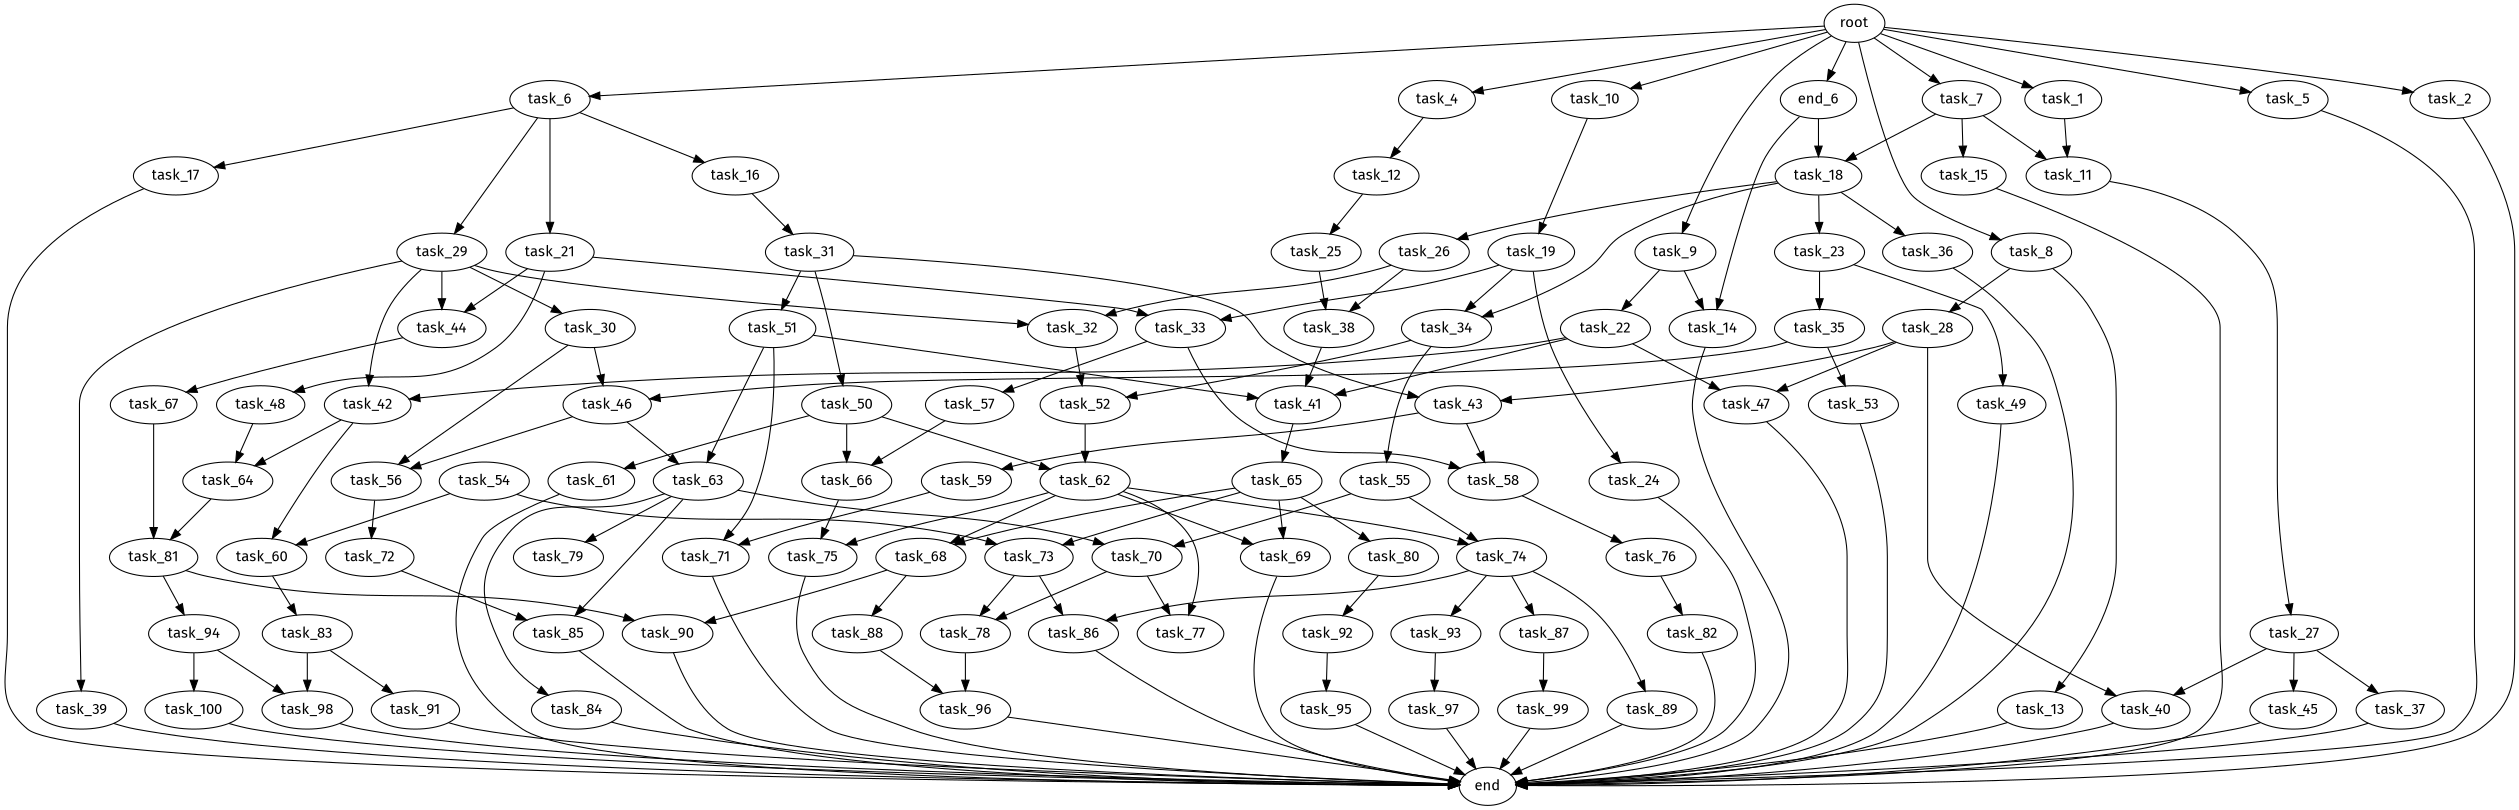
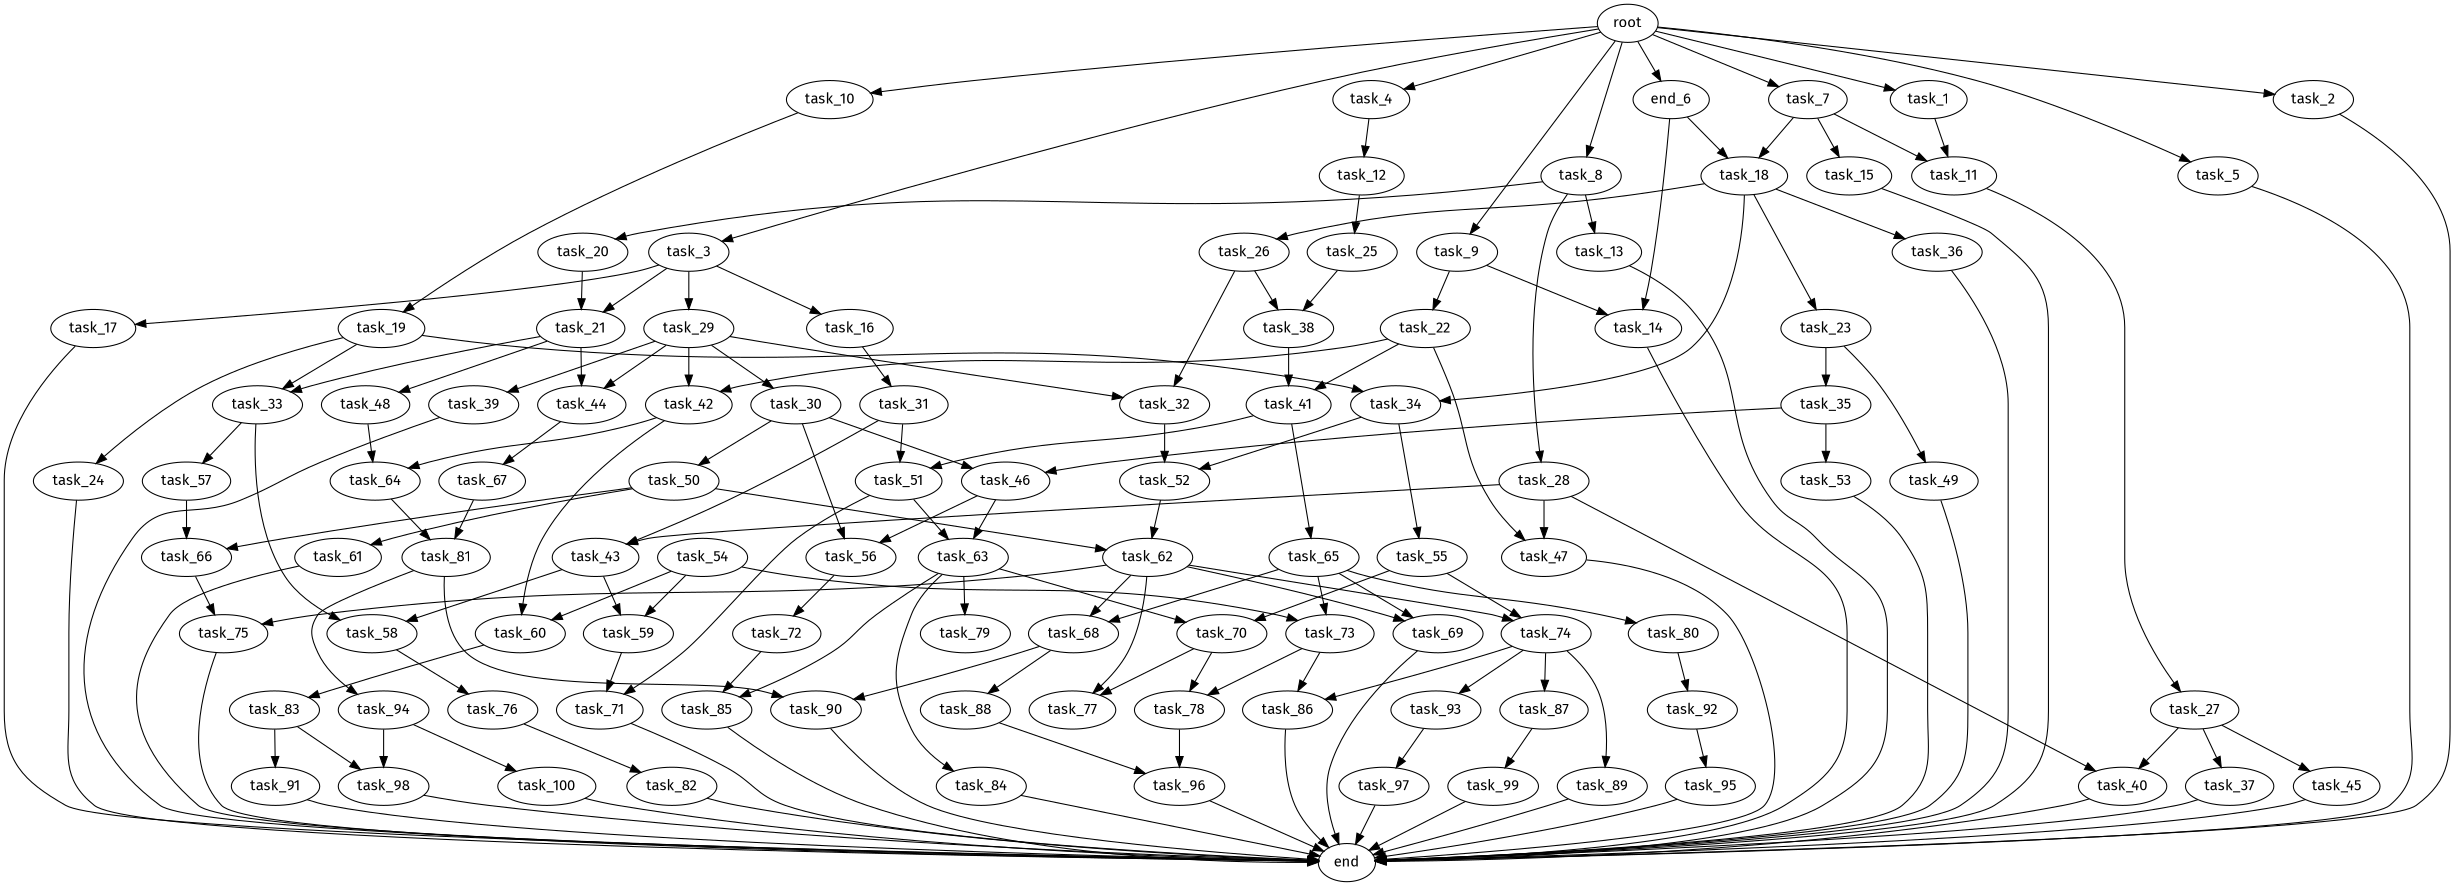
node "task_6": label "task_6" -> "task_3"
node "task_20": added
edge "task_31" -> "task_50": now "task_30" -> "task_50"
edge "task_51" -> "task_41": reversed
edge "task_54" -> "task_59": added
